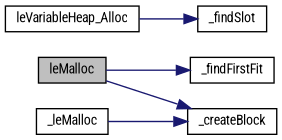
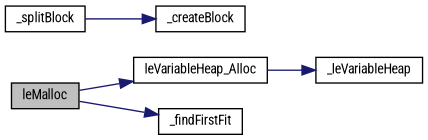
node "_findSlot": label "_findSlot" -> "_leVariableHeap"
edge "leMalloc" -> "_createBlock": now "leMalloc" -> "leVariableHeap_Alloc"
node "_leMalloc": label "_leMalloc" -> "_splitBlock"
